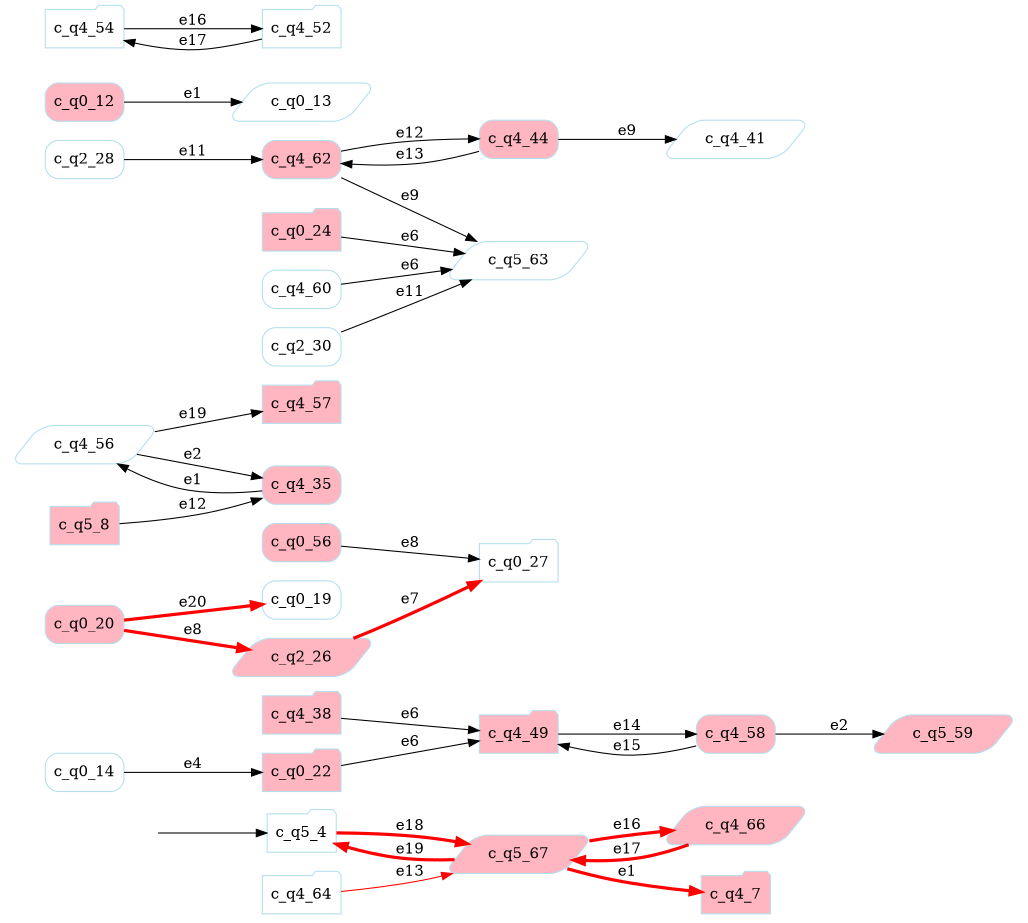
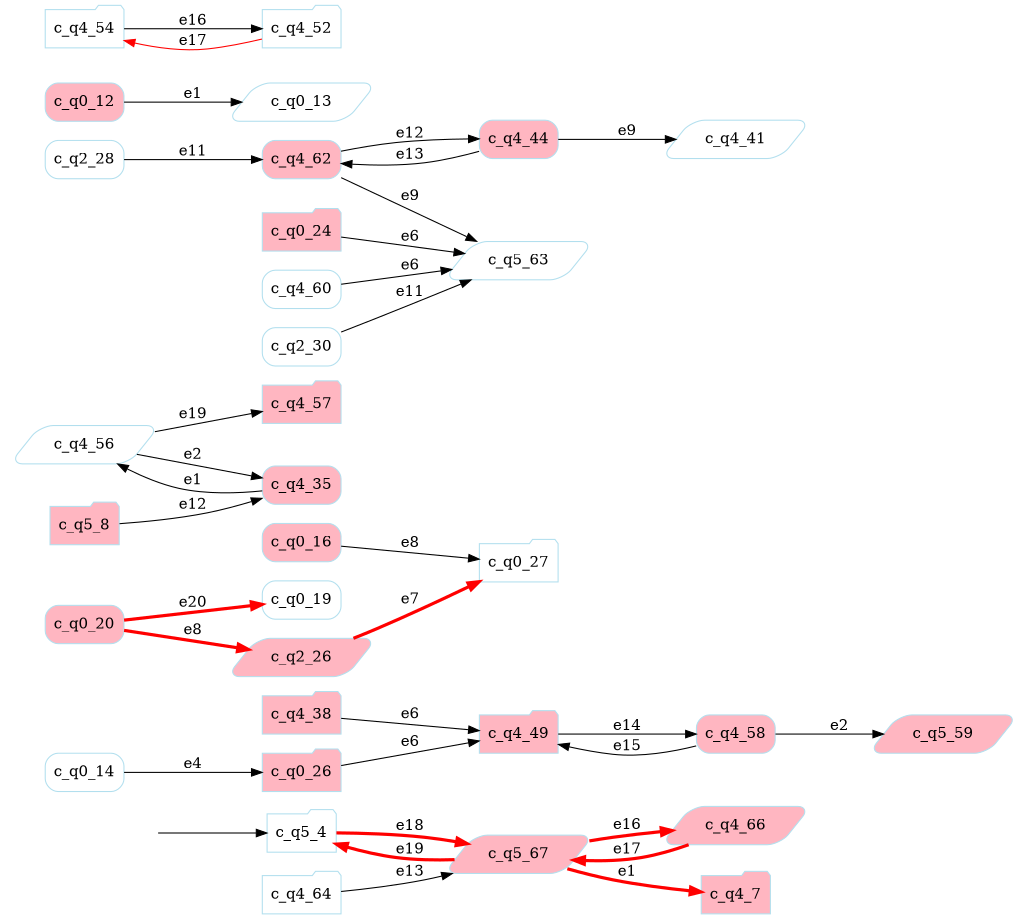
edge "c_q4_52" -> "c_q4_54": color black -> red
node "c_q0_56": label "c_q0_56" -> "c_q0_16"
node "c_q0_22": label "c_q0_22" -> "c_q0_26"
edge "c_q4_64" -> "c_q5_67": color red -> black
